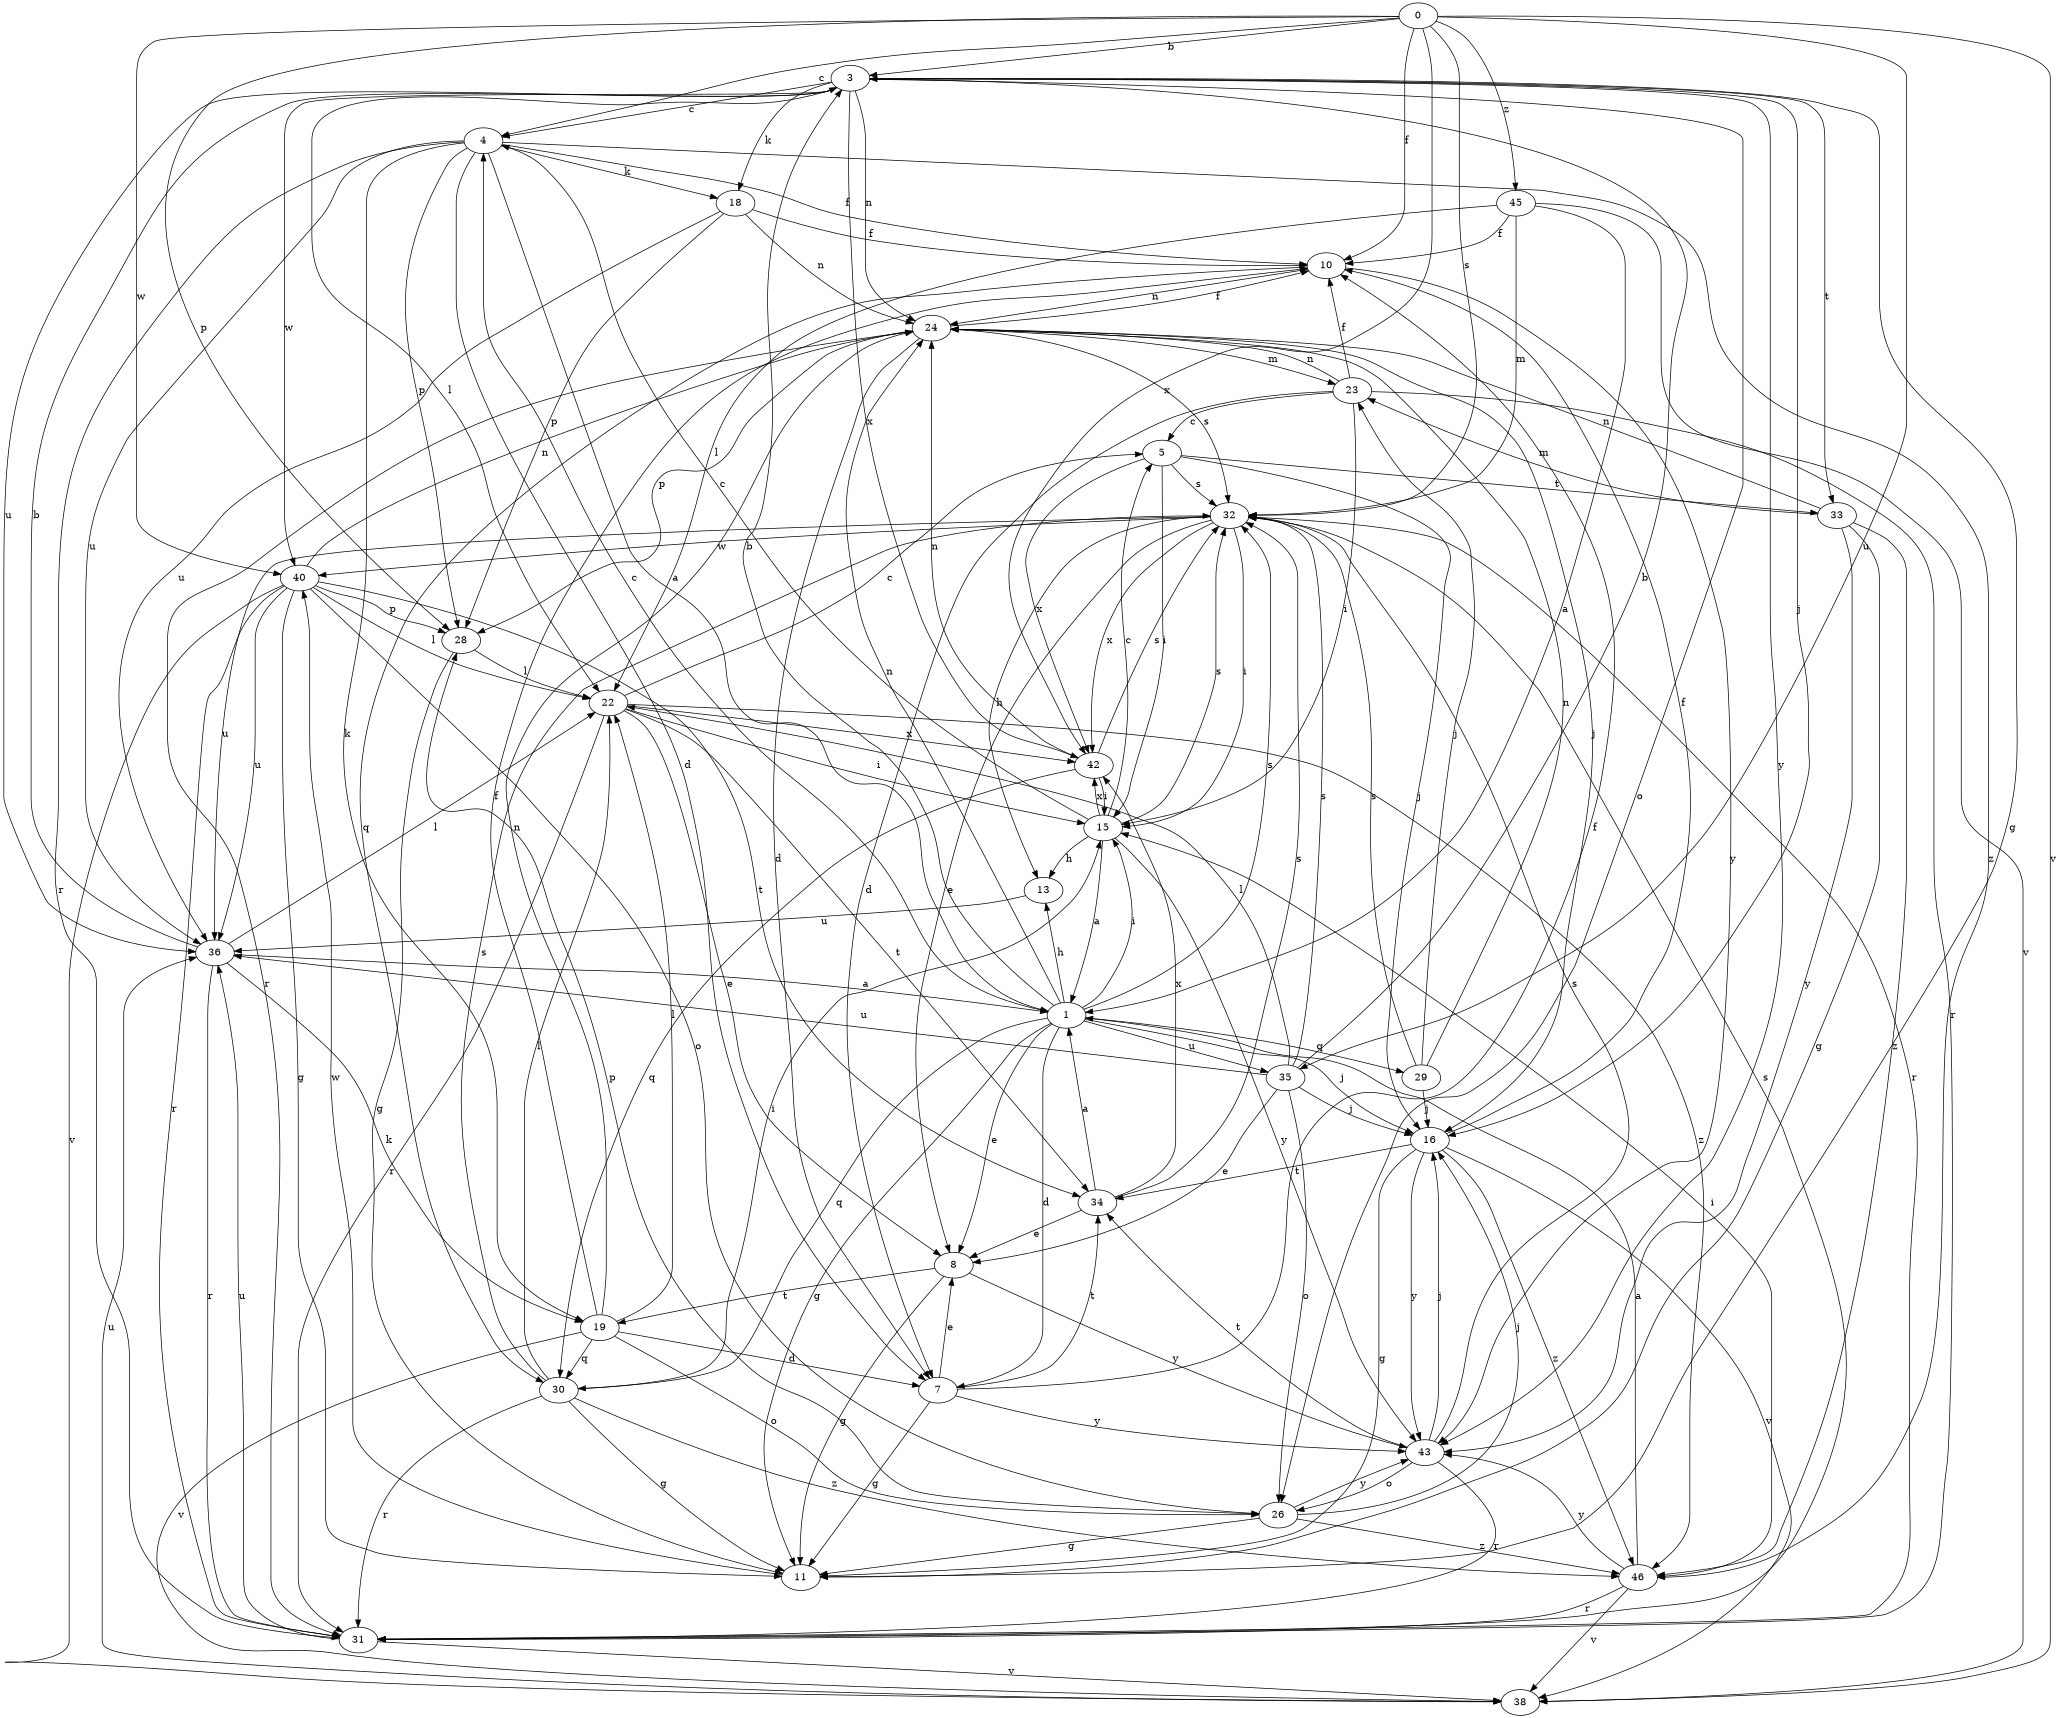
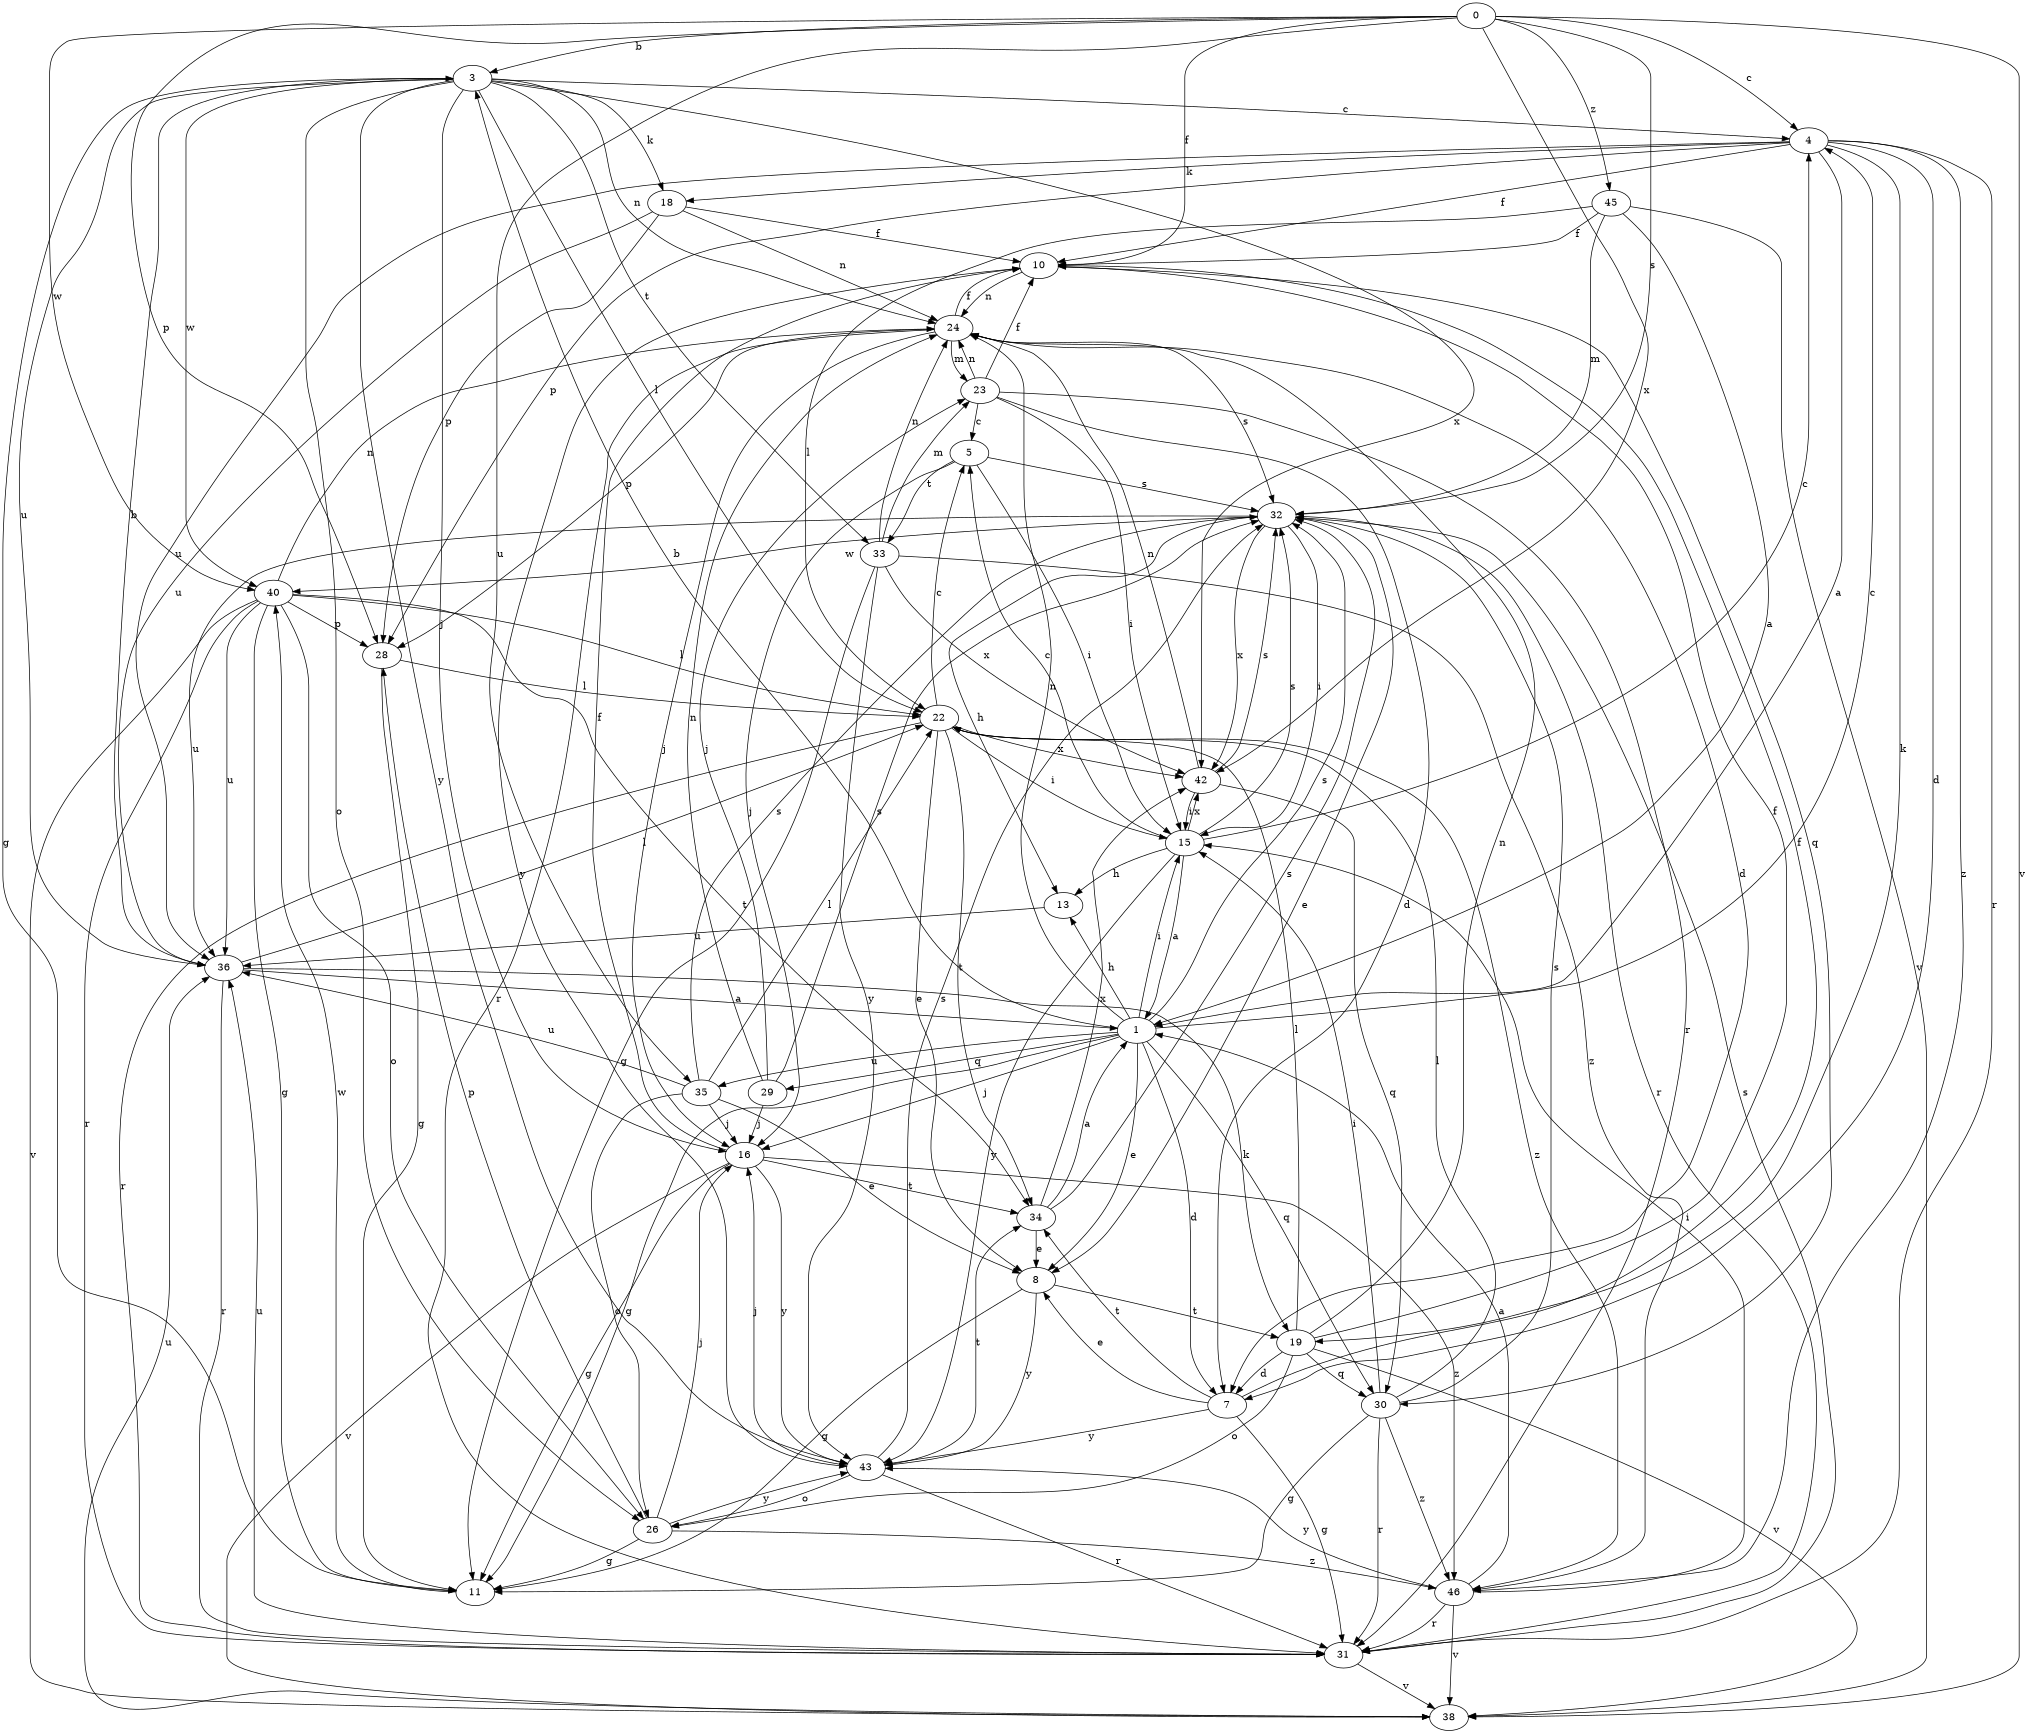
edge "35" -> "3": removed, label "b"
edge "5" -> "42": now "33" -> "42"
edge "7" -> "11": now "7" -> "31"
